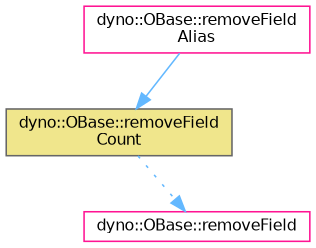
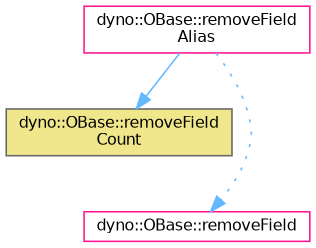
edge "dyno::OBase::removeField Count" -> "dyno::OBase::removeField": now "dyno::OBase::removeField Alias" -> "dyno::OBase::removeField"
